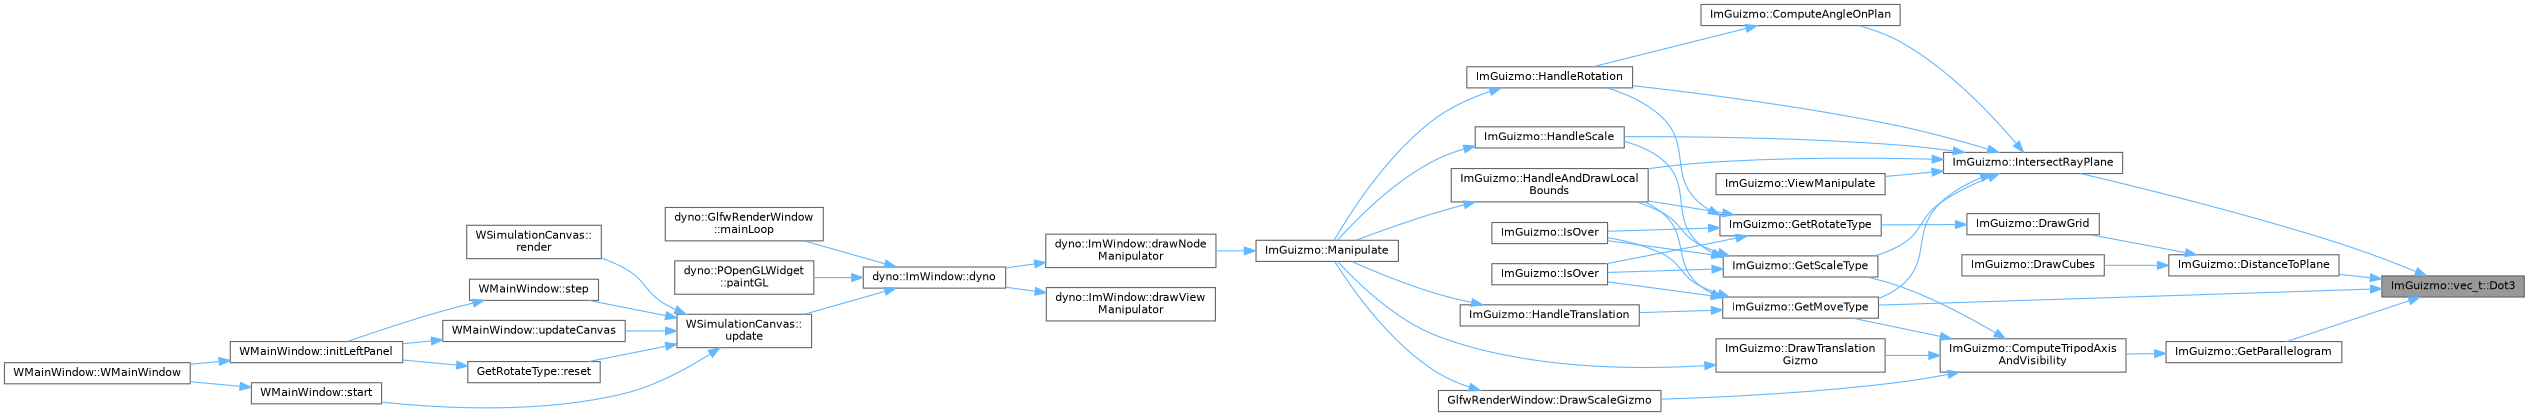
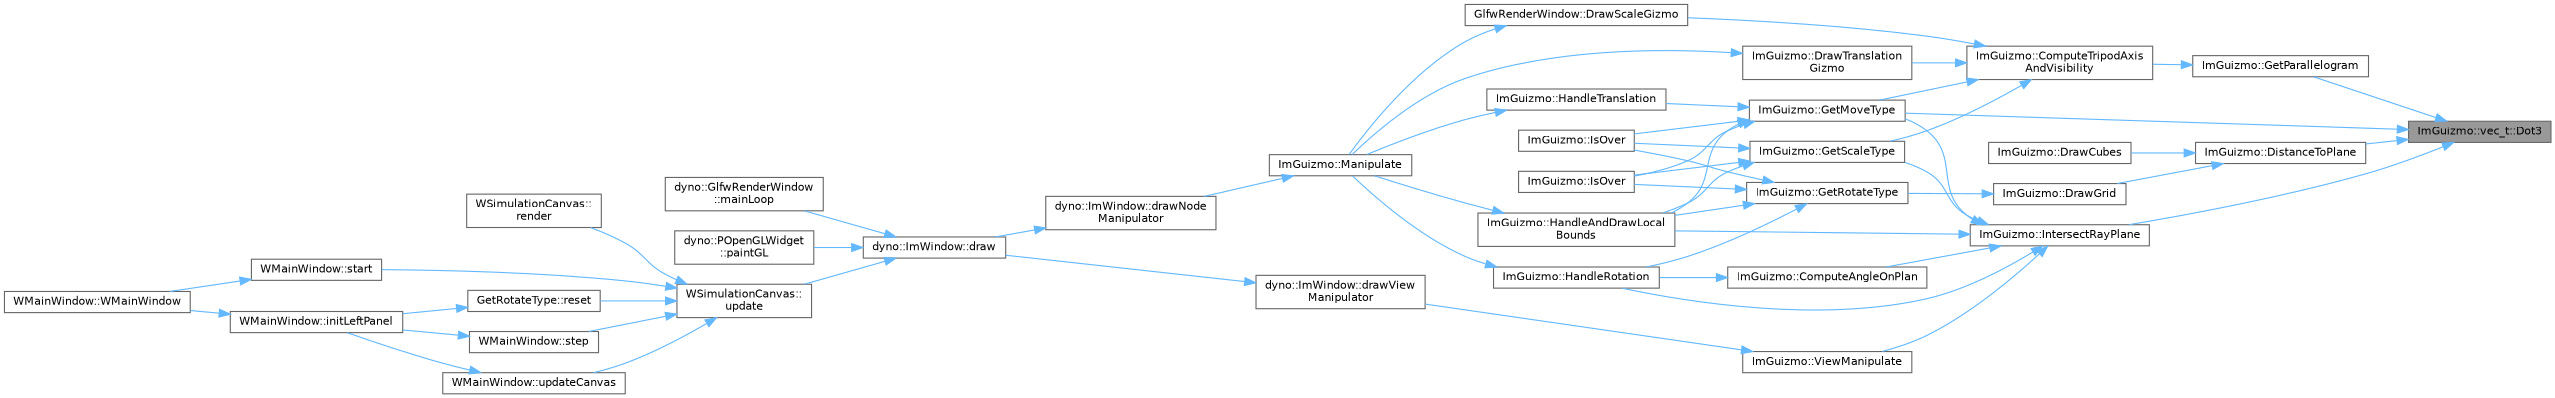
node "ImGuizmo::HandleScale": removed
node "dyno::ImWindow::dyno": label "dyno::ImWindow::dyno" -> "dyno::ImWindow::draw"
edge "dyno::ImWindow::drawView Manipulator" -> "ImGuizmo::ViewManipulate": added
